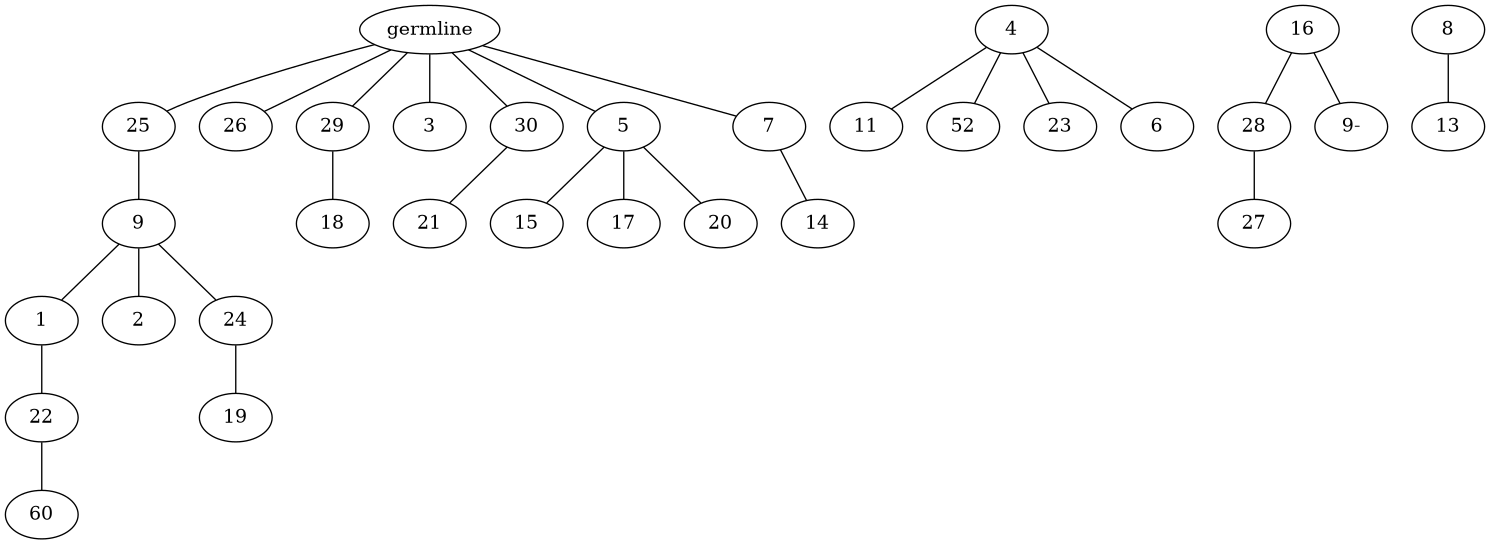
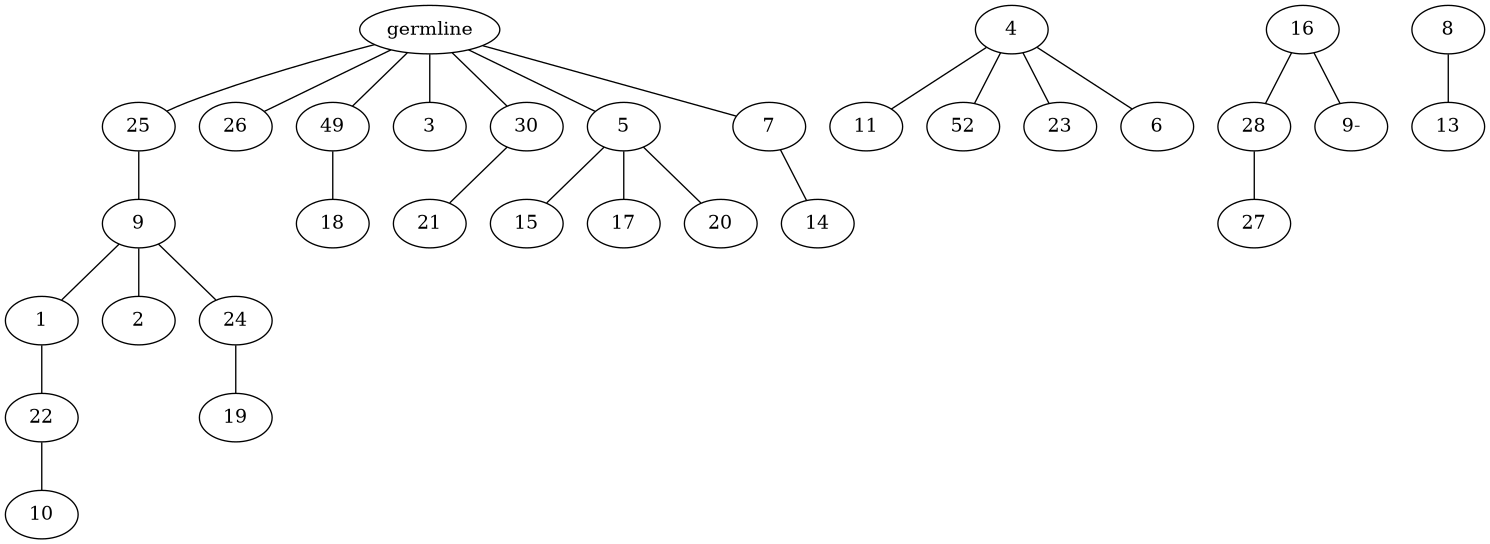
node "29": label "29" -> "49"
node "60": label "60" -> "10"
